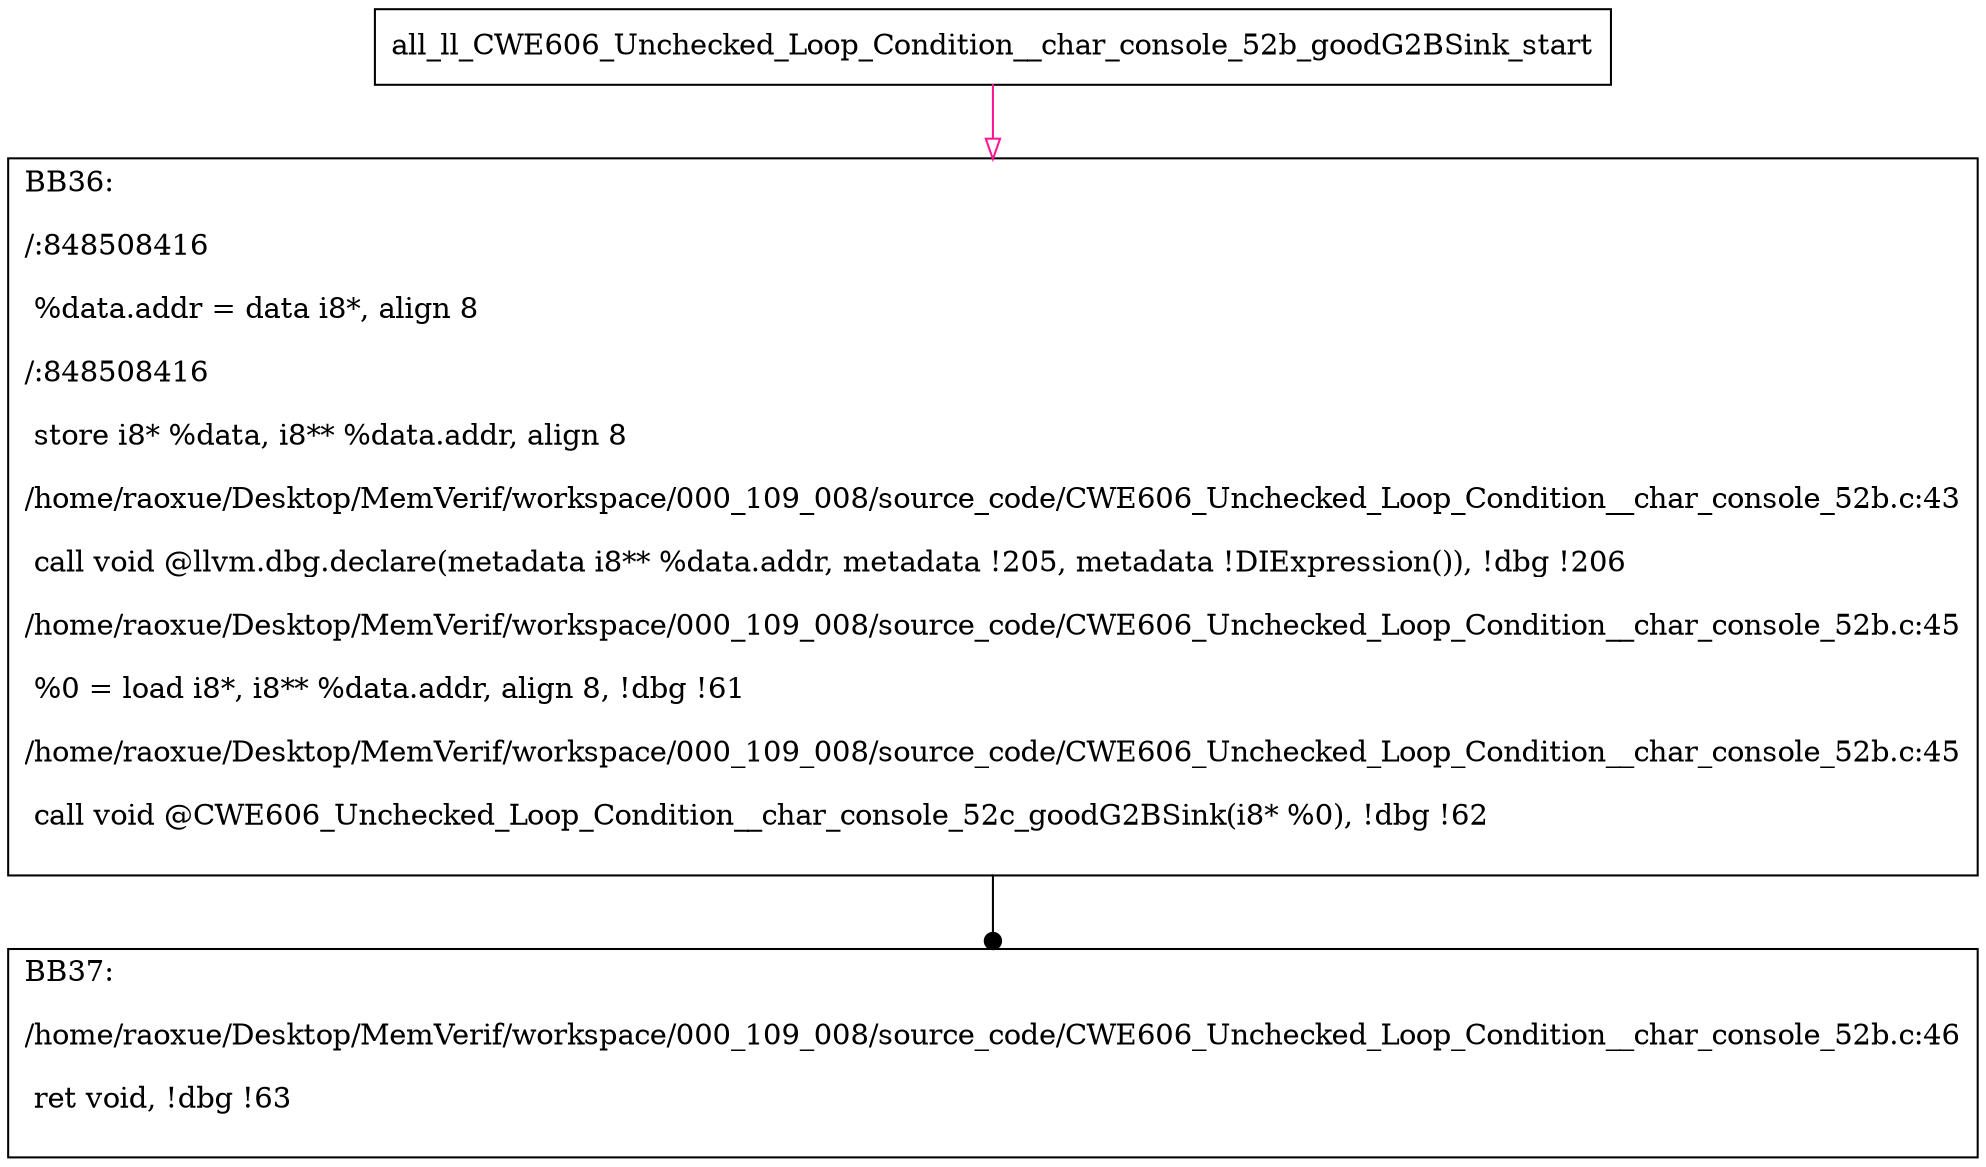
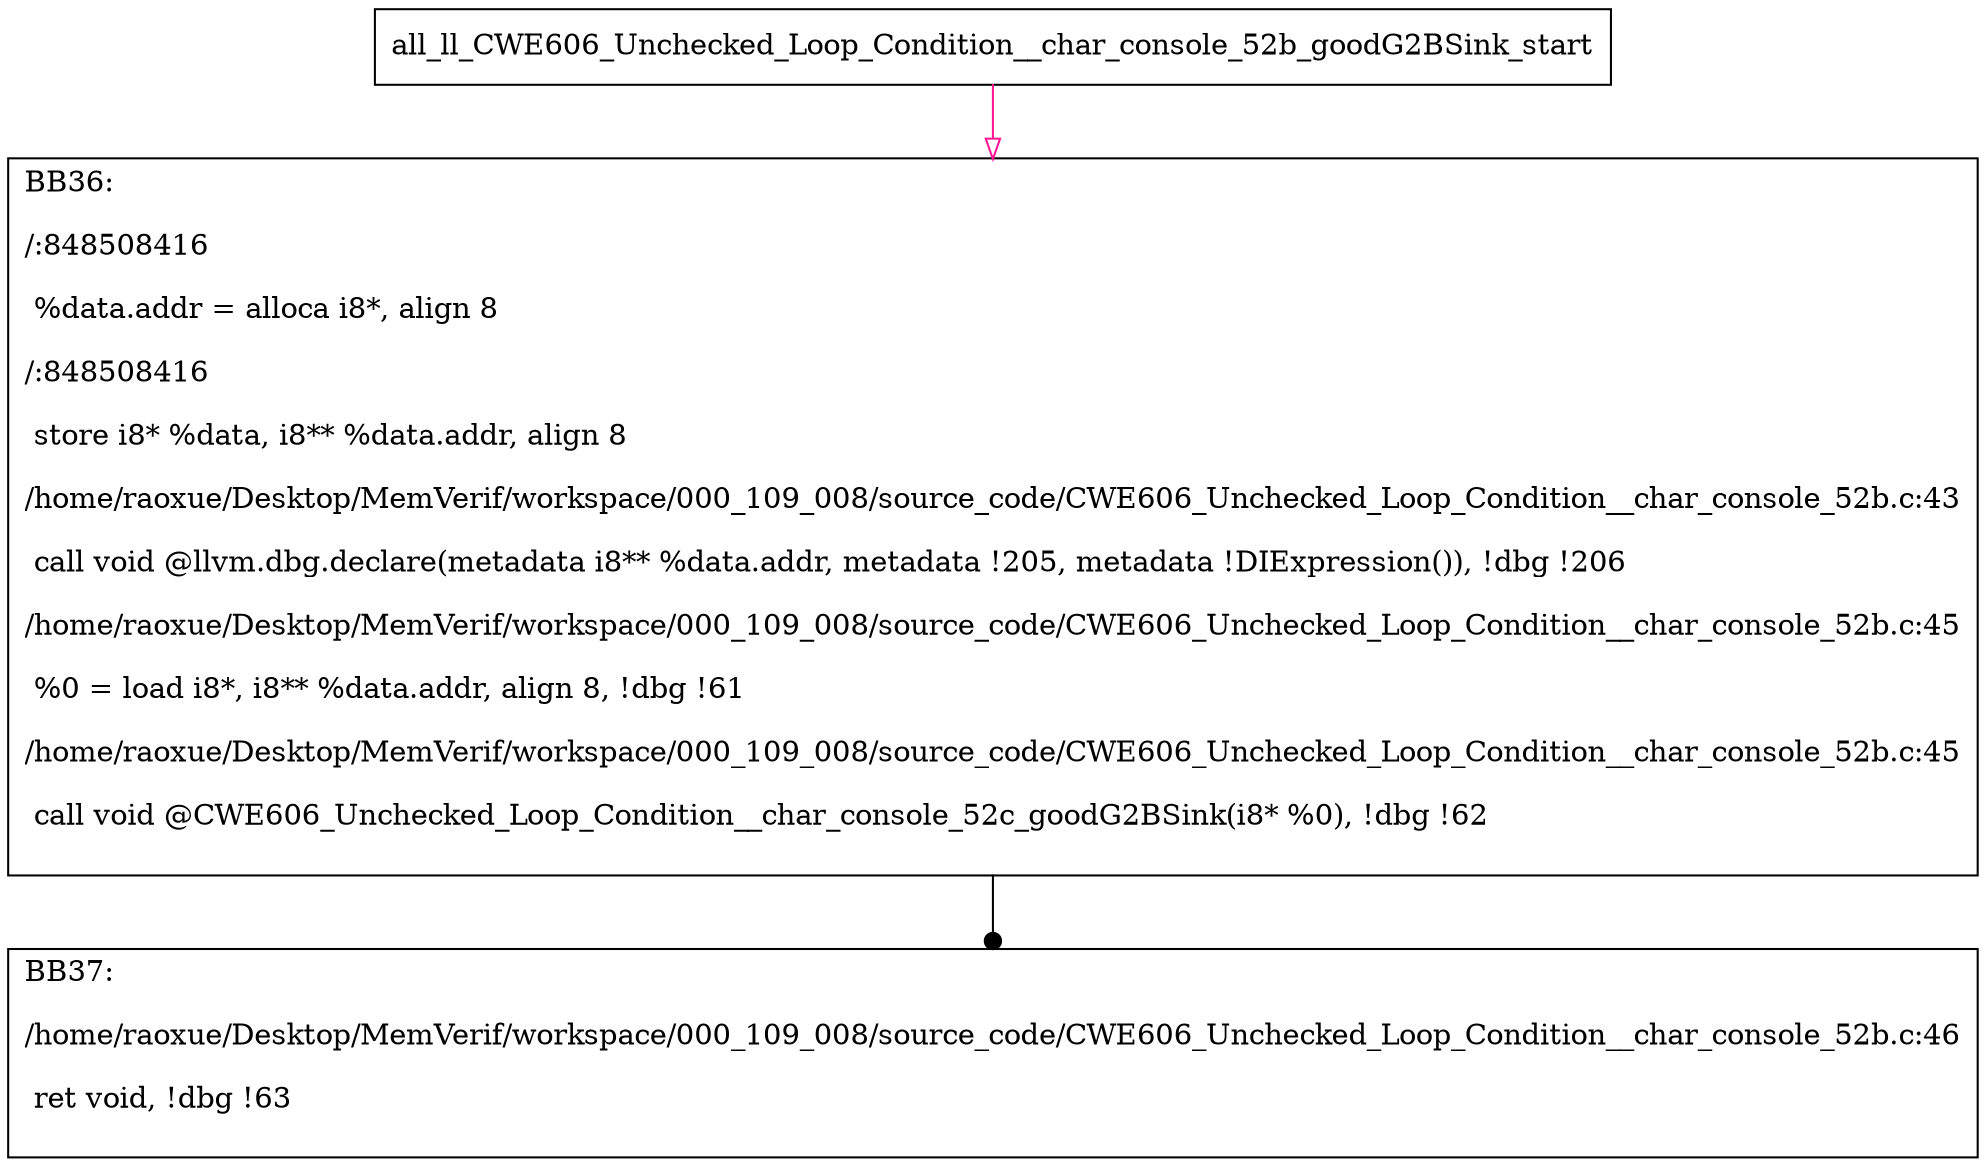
node "BB36:": text "%data.addr = data i8*, align 8" -> "%data.addr = alloca i8*, align 8"
